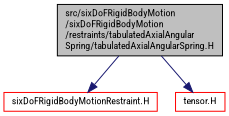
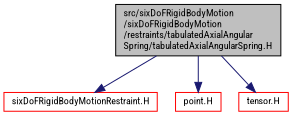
node "point.H": added
